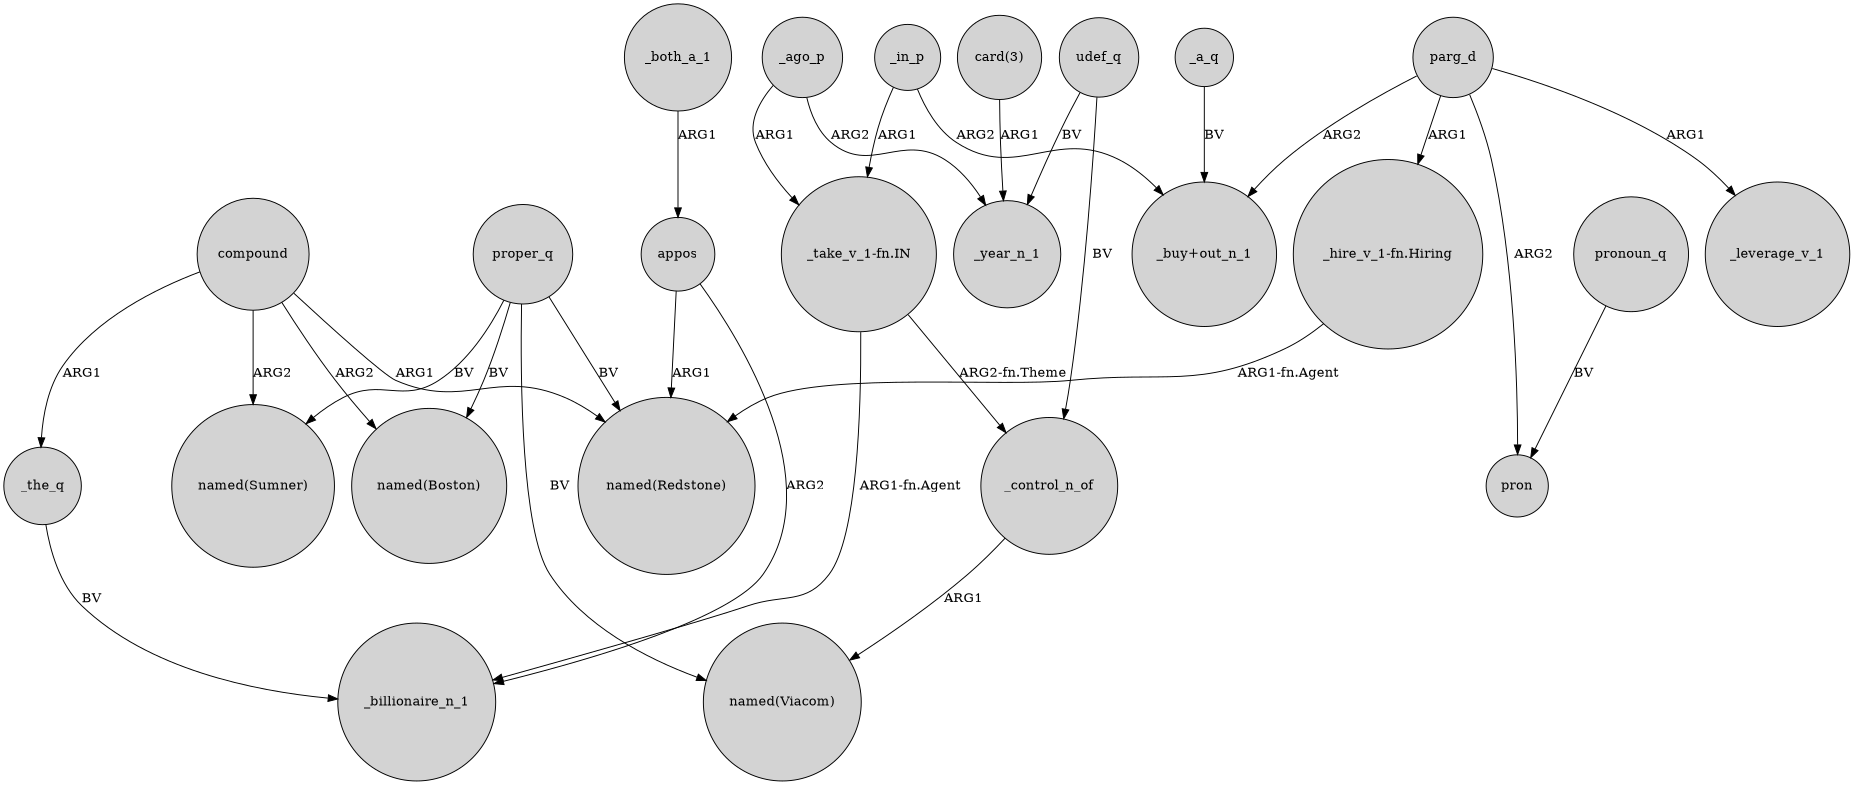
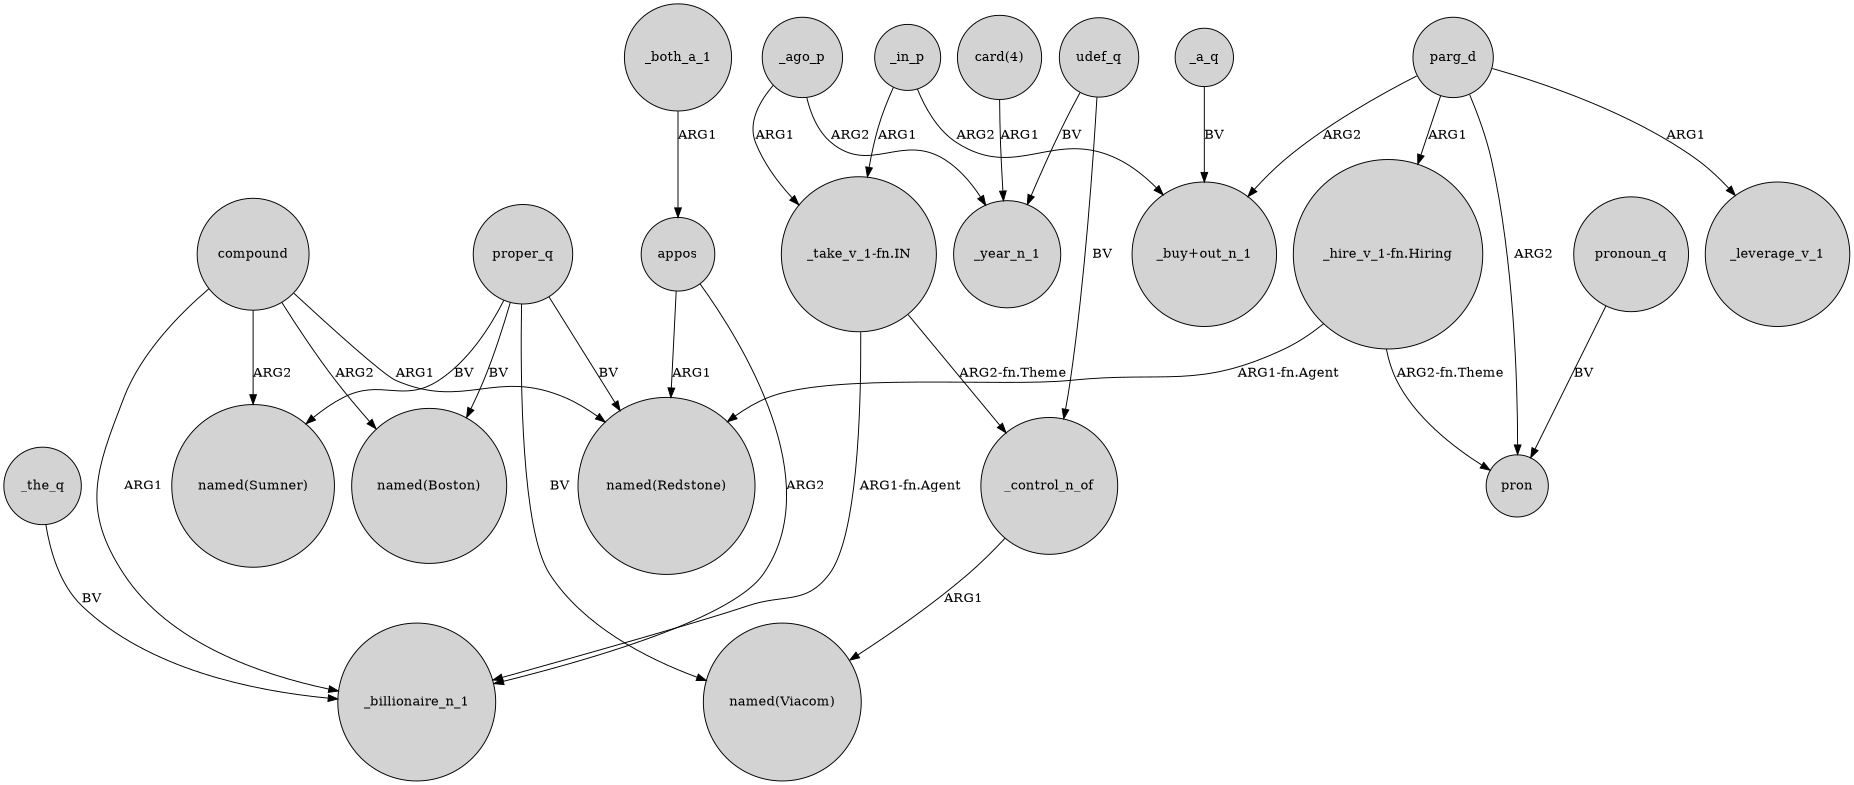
node "card(3)": label "card(3)" -> "card(4)"
edge "compound" -> "_the_q": now "compound" -> "_billionaire_n_1"
edge "_hire_v_1-fn.Hiring" -> "pron": added, label "ARG2-fn.Theme"
